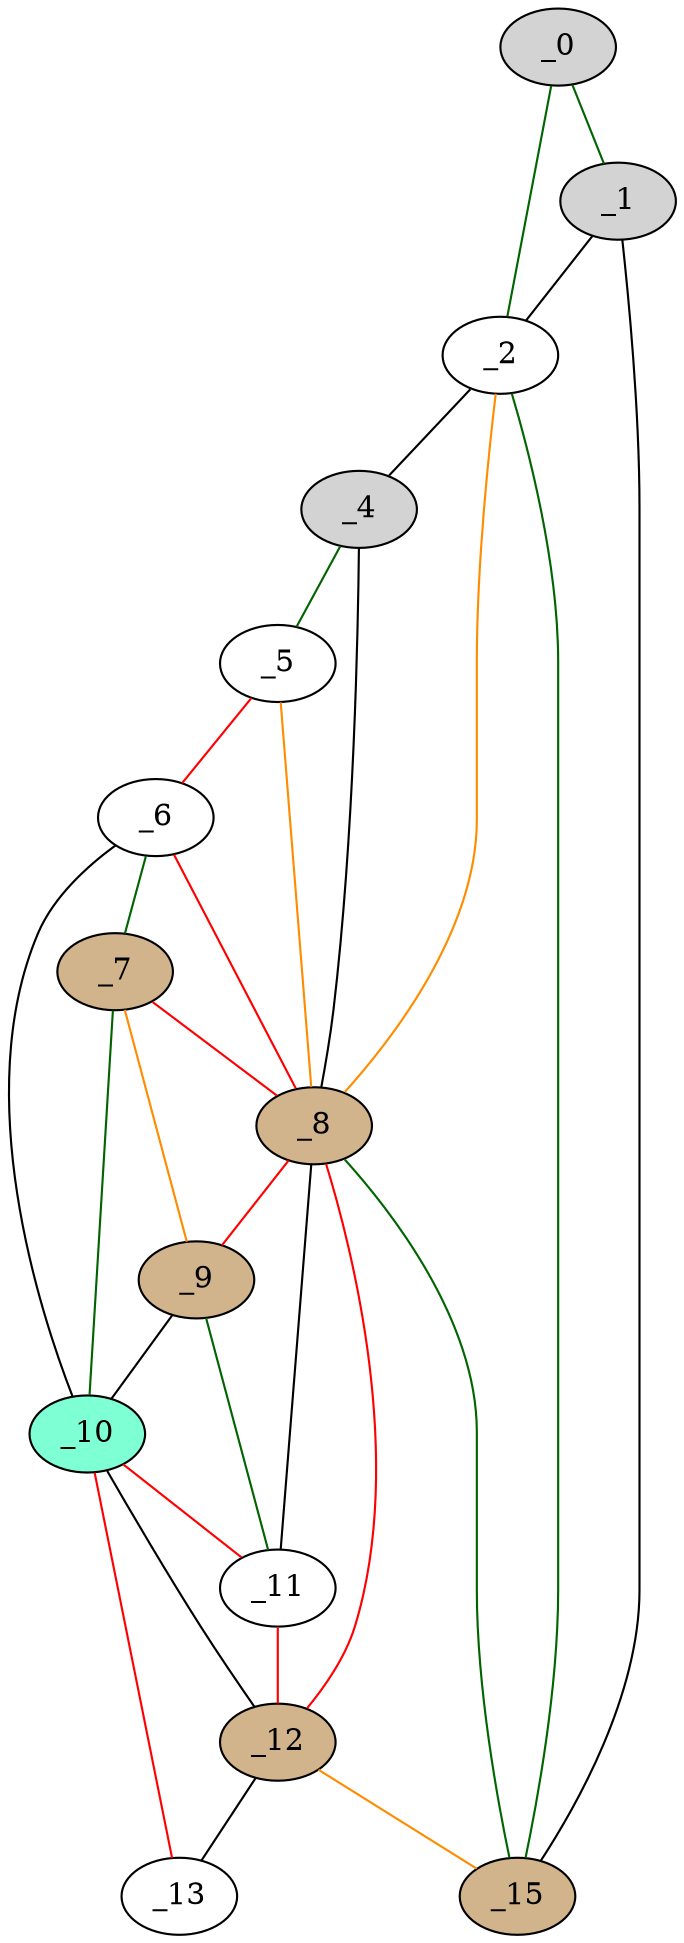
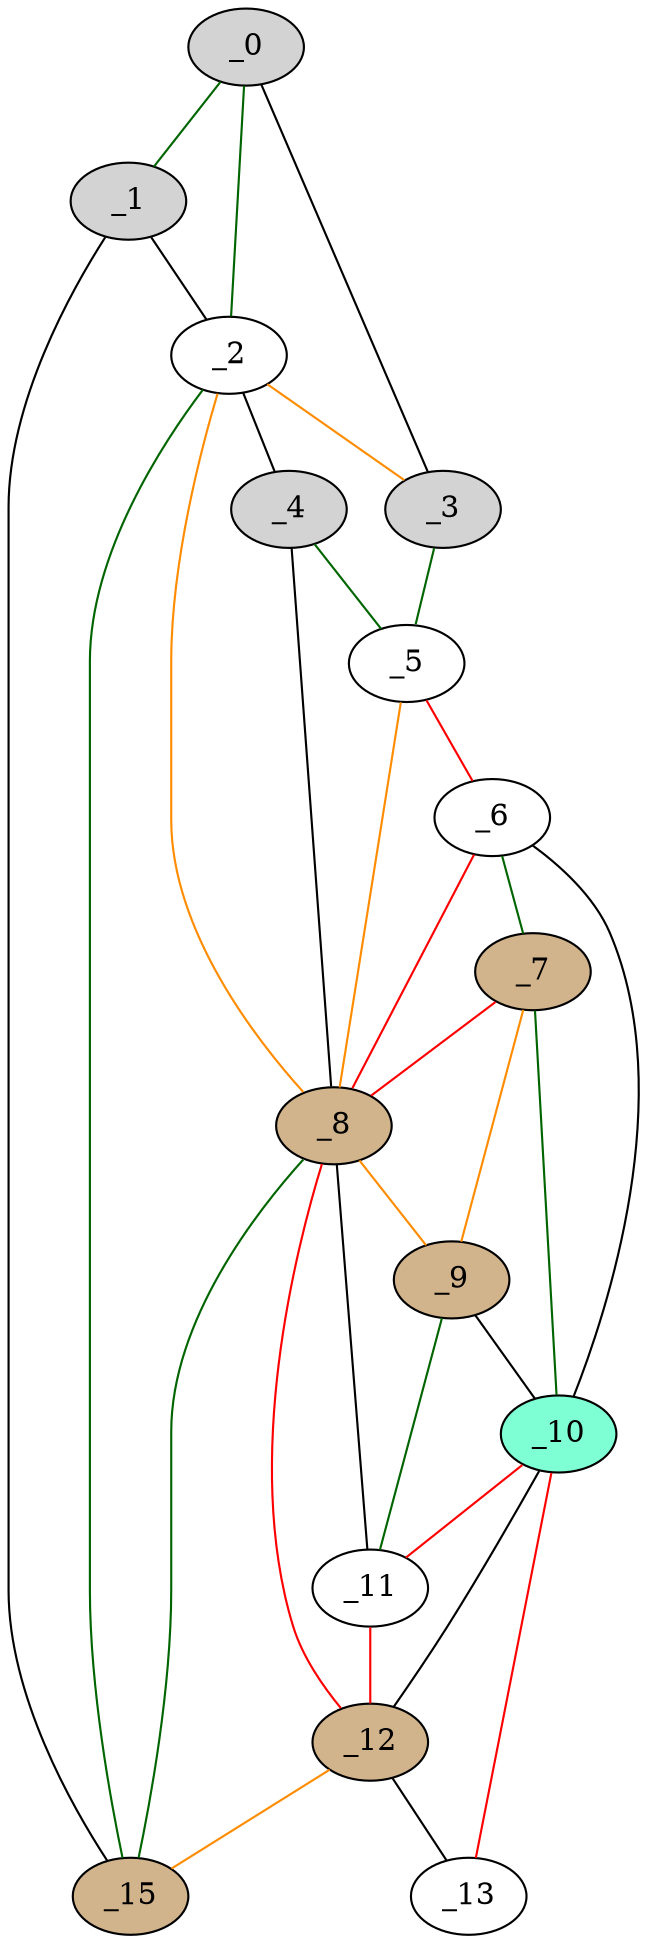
node "_3": added
edge "_8" -- "_9": color red -> darkorange
